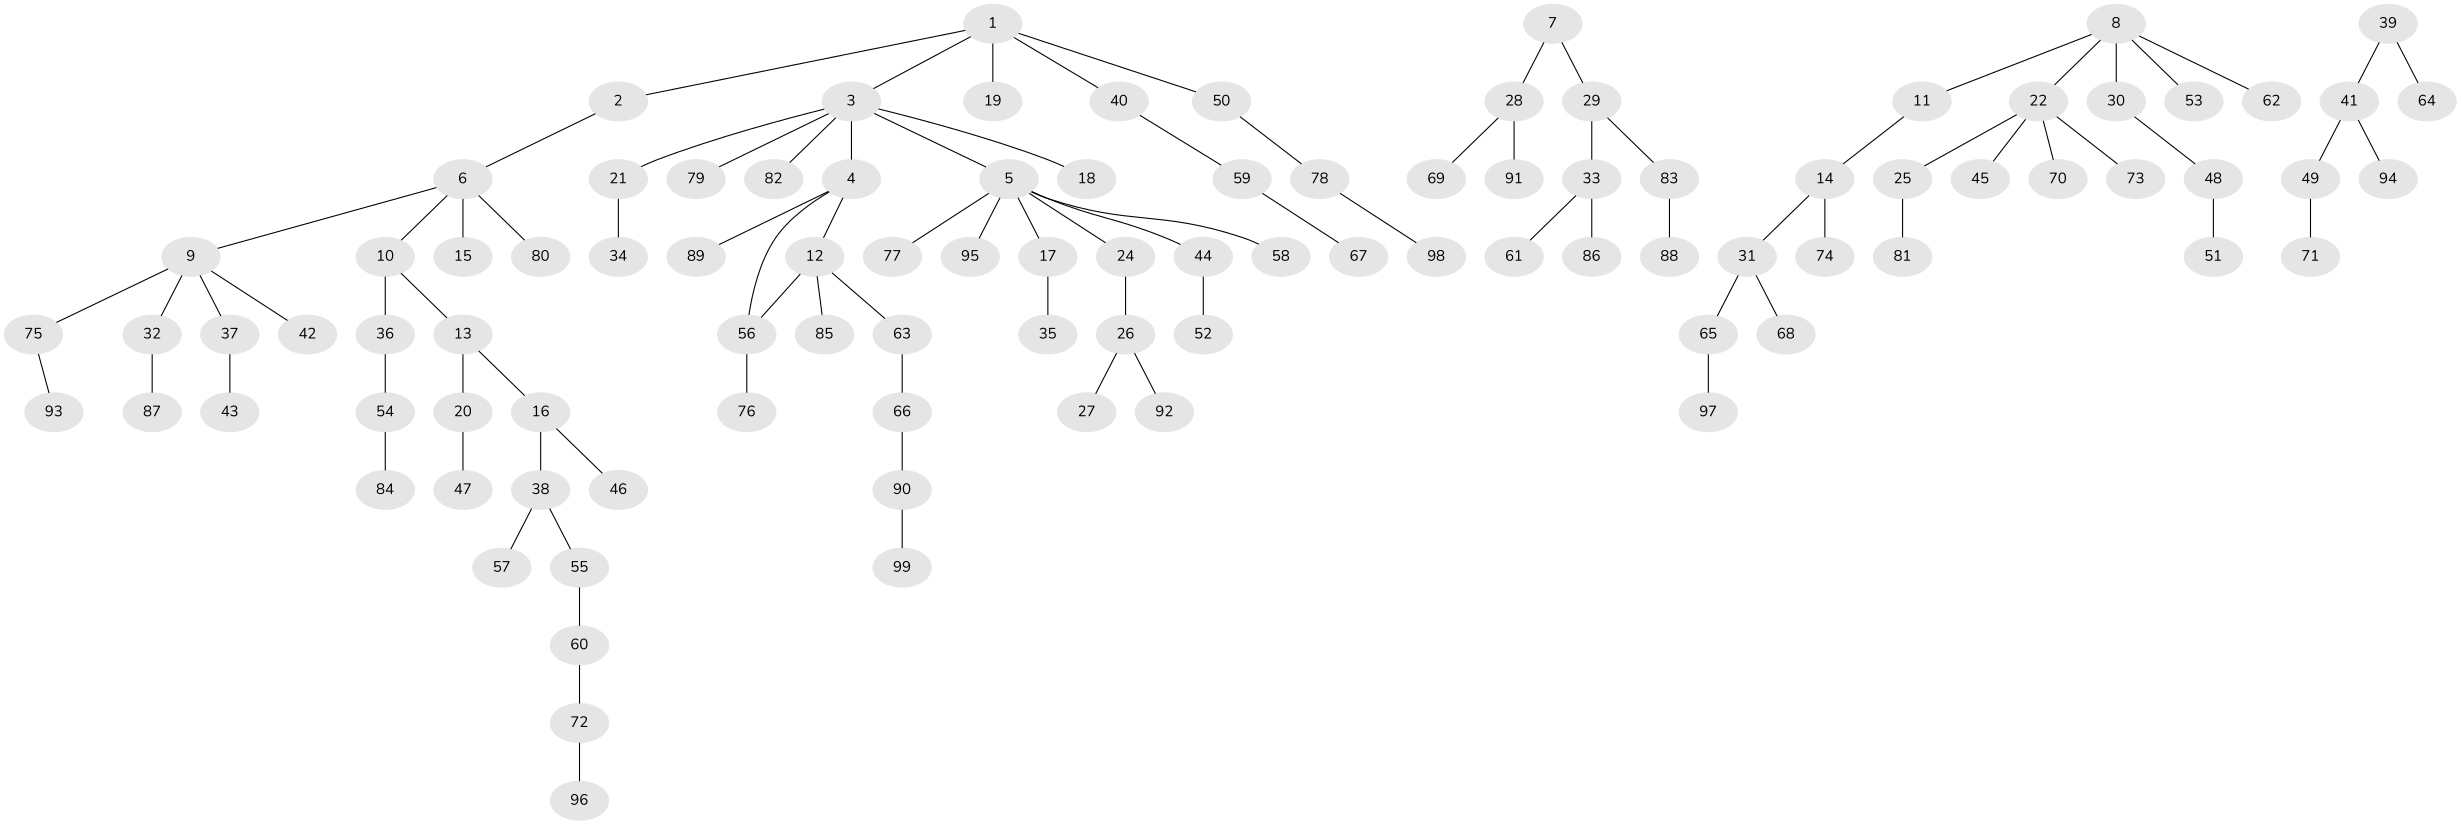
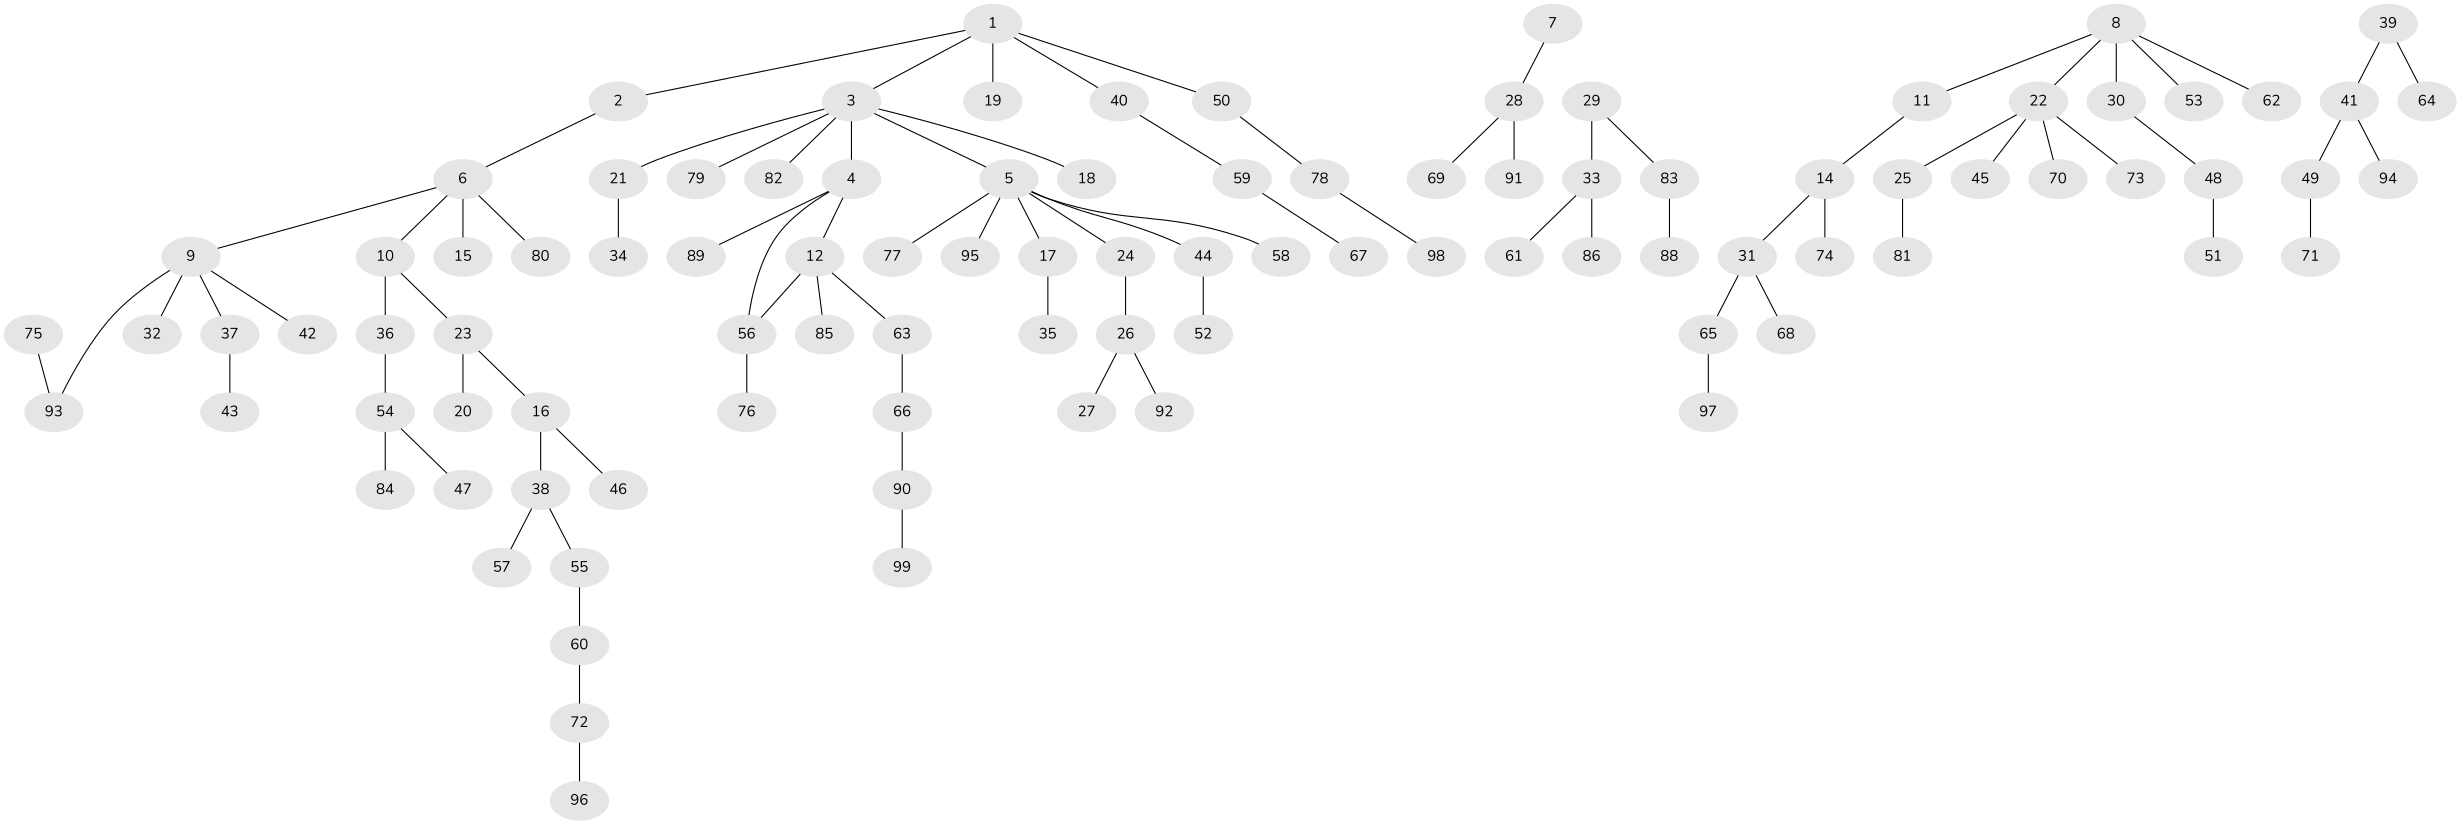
edge "7" -- "29": removed
edge "9" -- "75": now "9" -- "93"
node "13": label "13" -> "23"
node "87": removed
edge "20" -- "47": now "54" -- "47"
